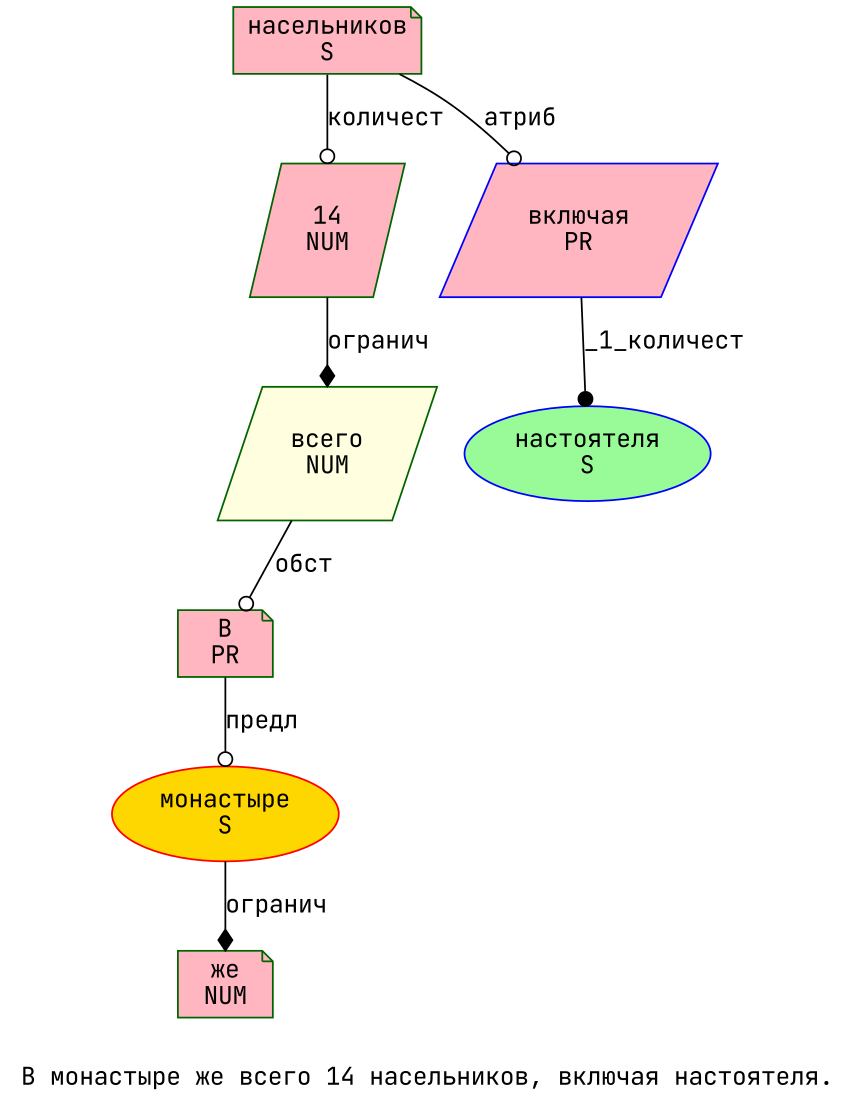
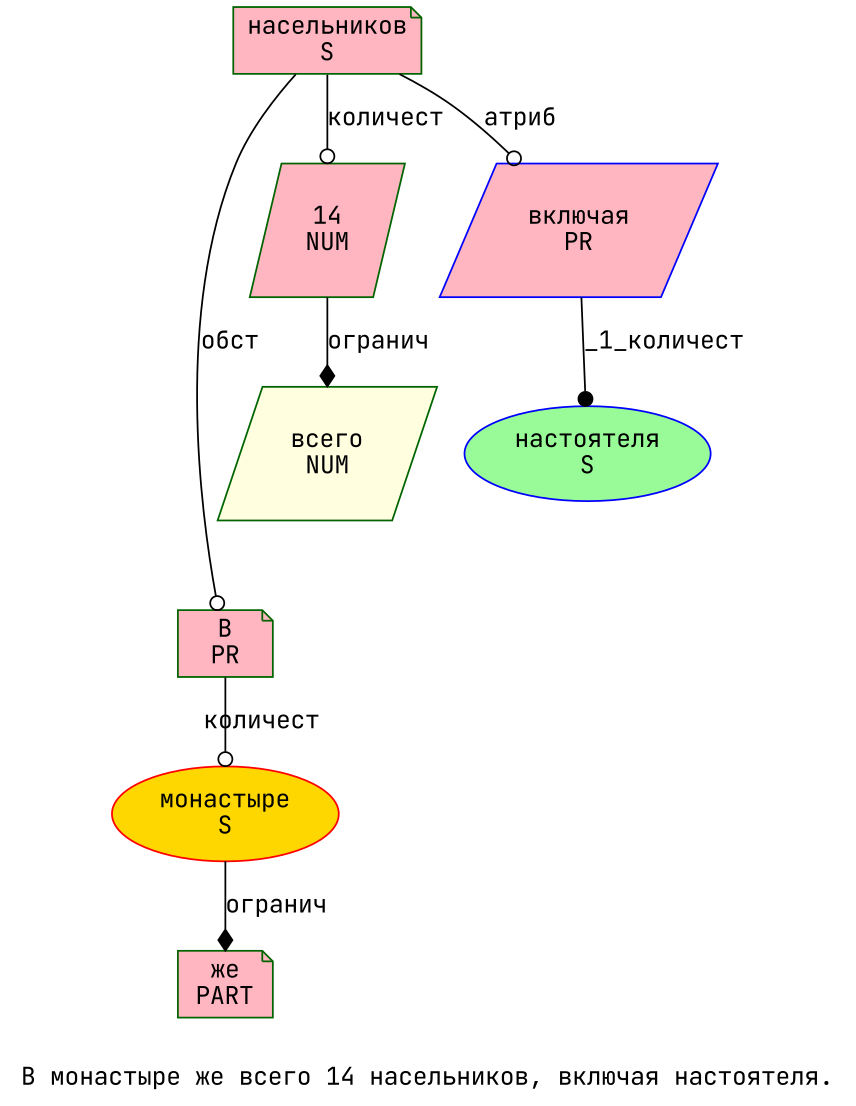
edge "всего NUM" -> "В PR": now "насельников S" -> "В PR"
edge "В PR" -> "монастыре S": label "предл" -> "количест"
node "же NUM": label "же NUM" -> "же PART"
